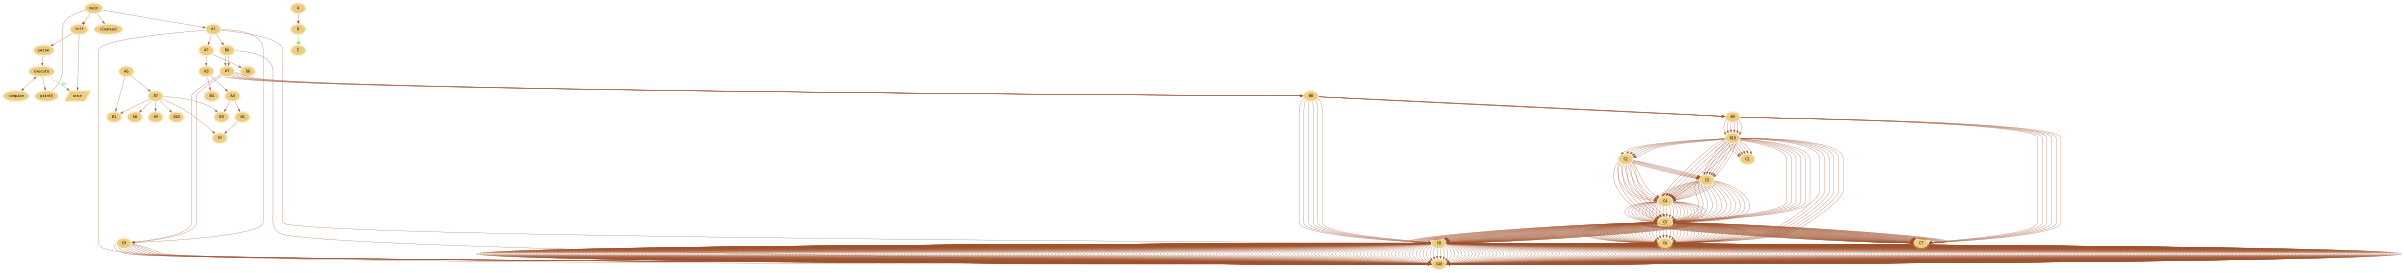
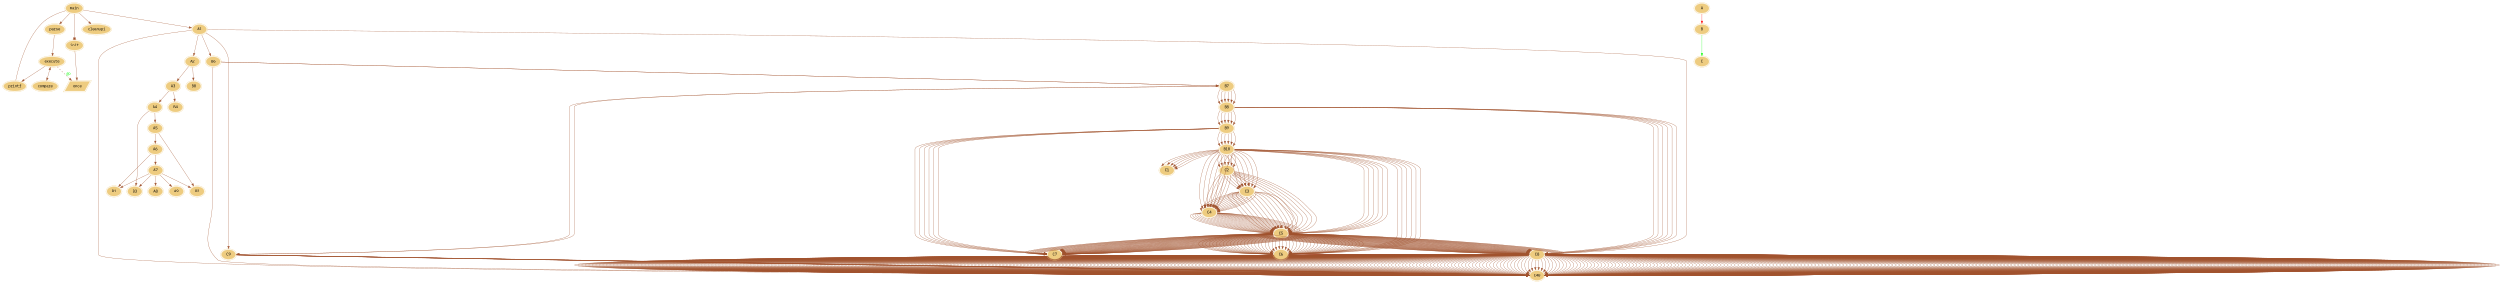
edge "init" -> "parse": now "main" -> "parse"
node "A10": removed
edge "A5" -> "A6": added
